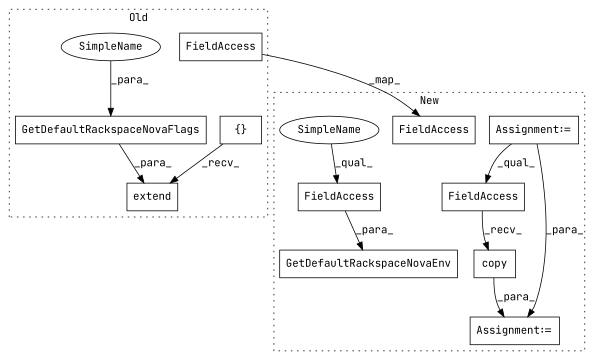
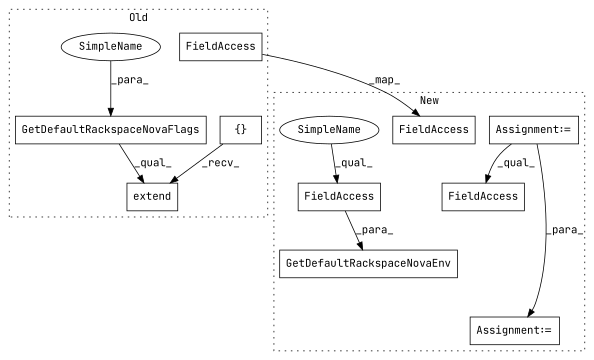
edge "GetDefaultRackspaceNovaFlags" -> "extend": label "_para_" -> "_qual_"
node "copy": removed
